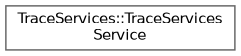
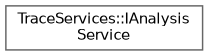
node "TraceServices::TraceServices Service": label "TraceServices::TraceServices Service" -> "TraceServices::IAnalysis Service"
